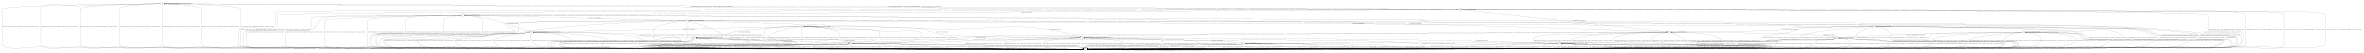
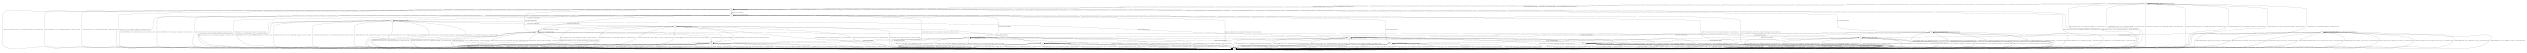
edge "s11" -> "s10": added, label "HeartbeatRequest/Empty"
edge "s2" -> "s1": added, label "HeartbeatRequest/Empty"
edge "s7" -> "s12": now "s8" -> "s12"
